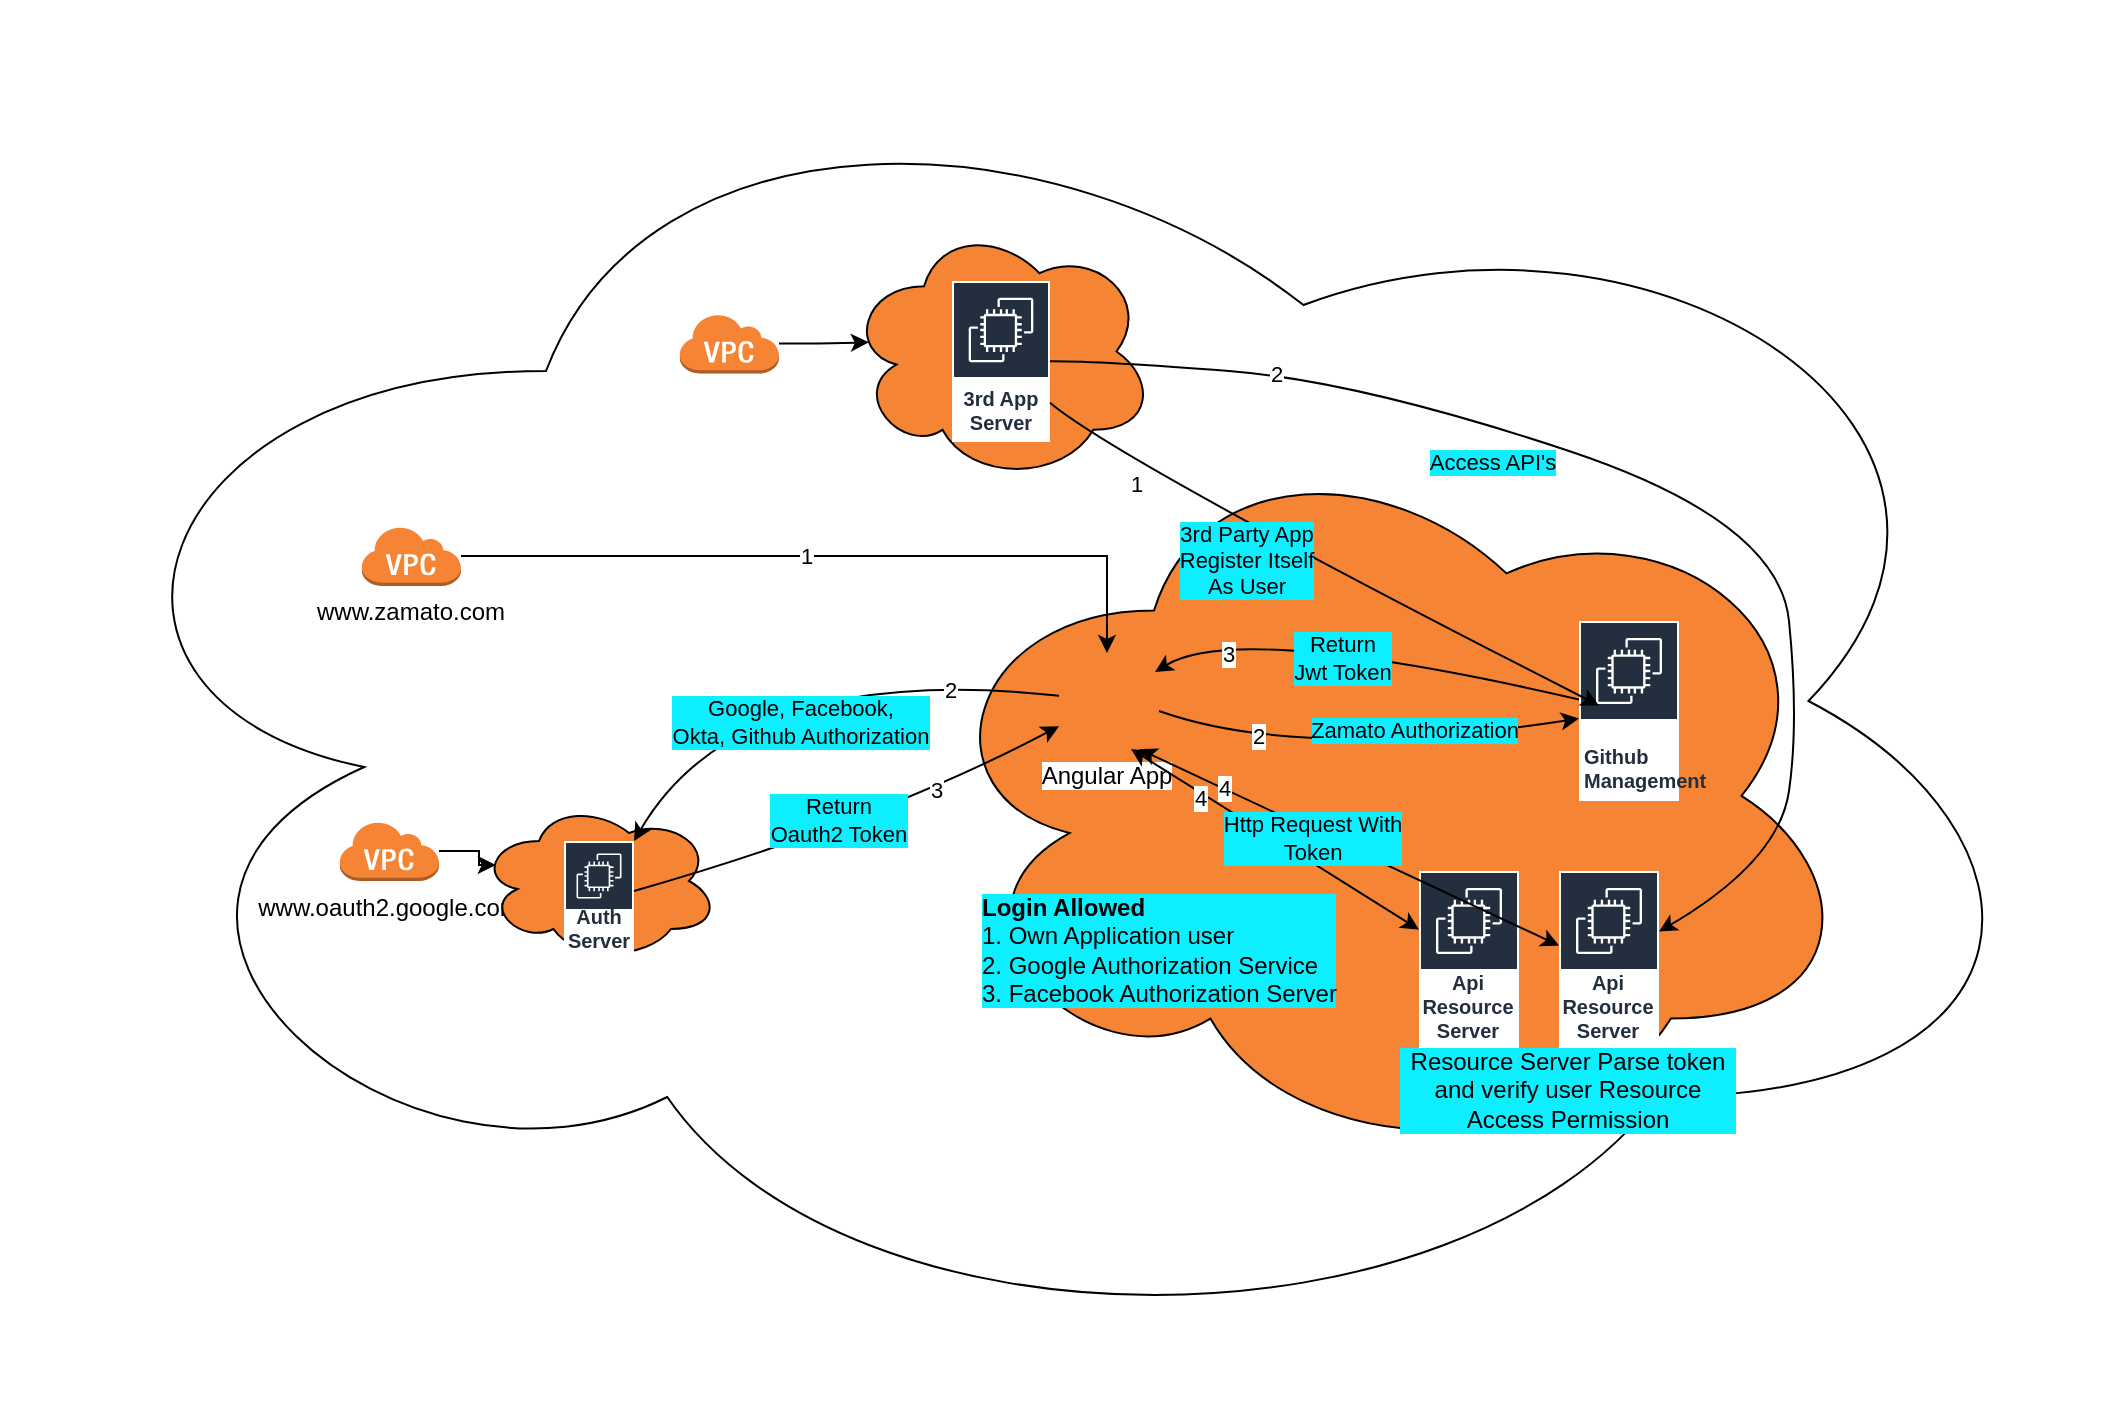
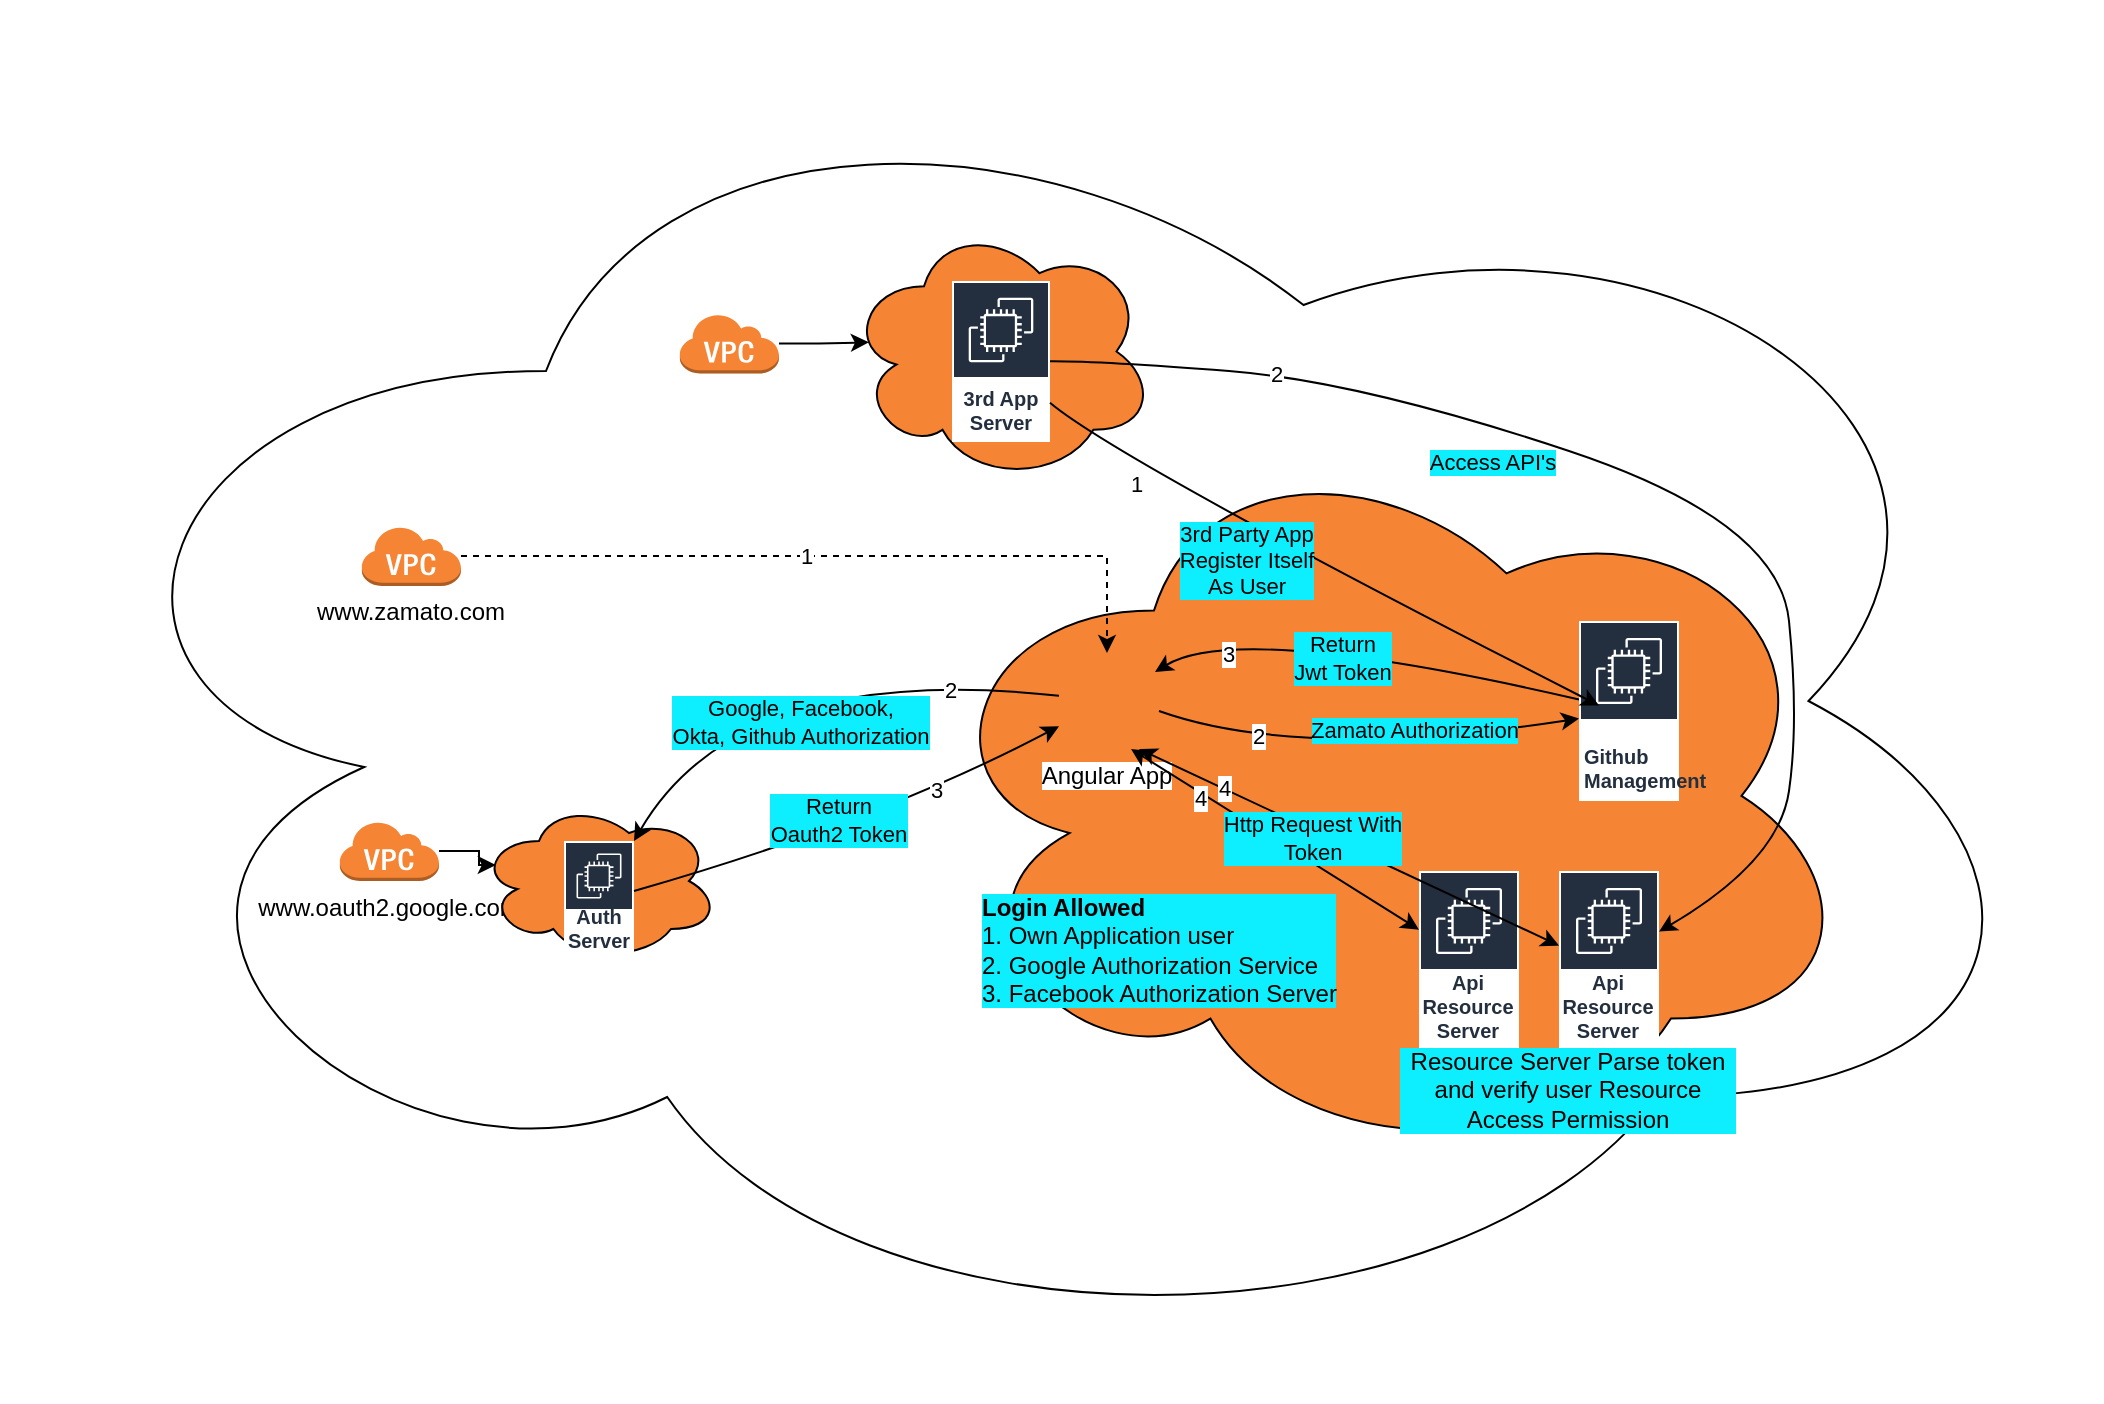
edge "www.zamato.com" -> "Angular App": style solid -> dashed
